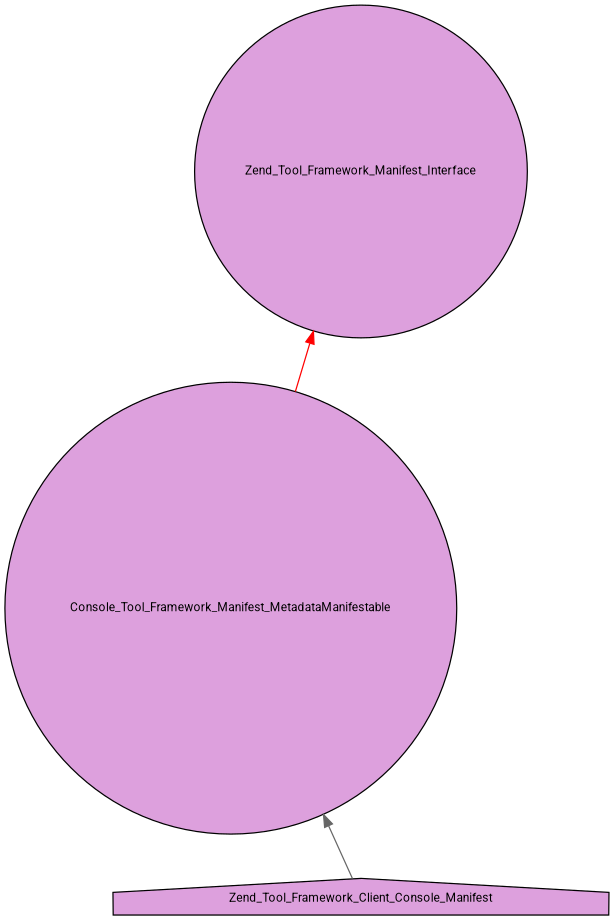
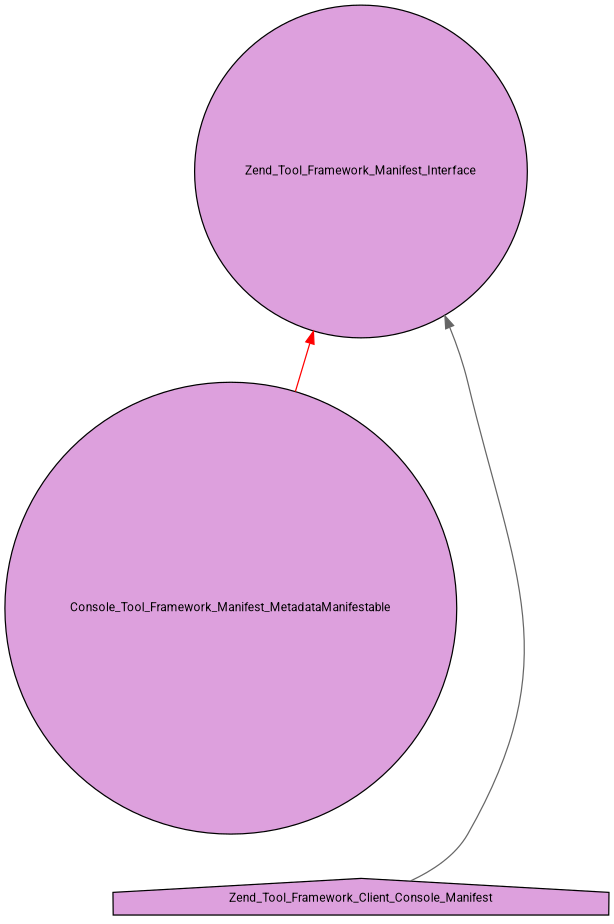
edge "Zend_Tool_Framework_Client_Console_Manifest" -> "Console_Tool_Framework_Manifest_MetadataManifestable": now "Zend_Tool_Framework_Client_Console_Manifest" -> "Zend_Tool_Framework_Manifest_Interface"
